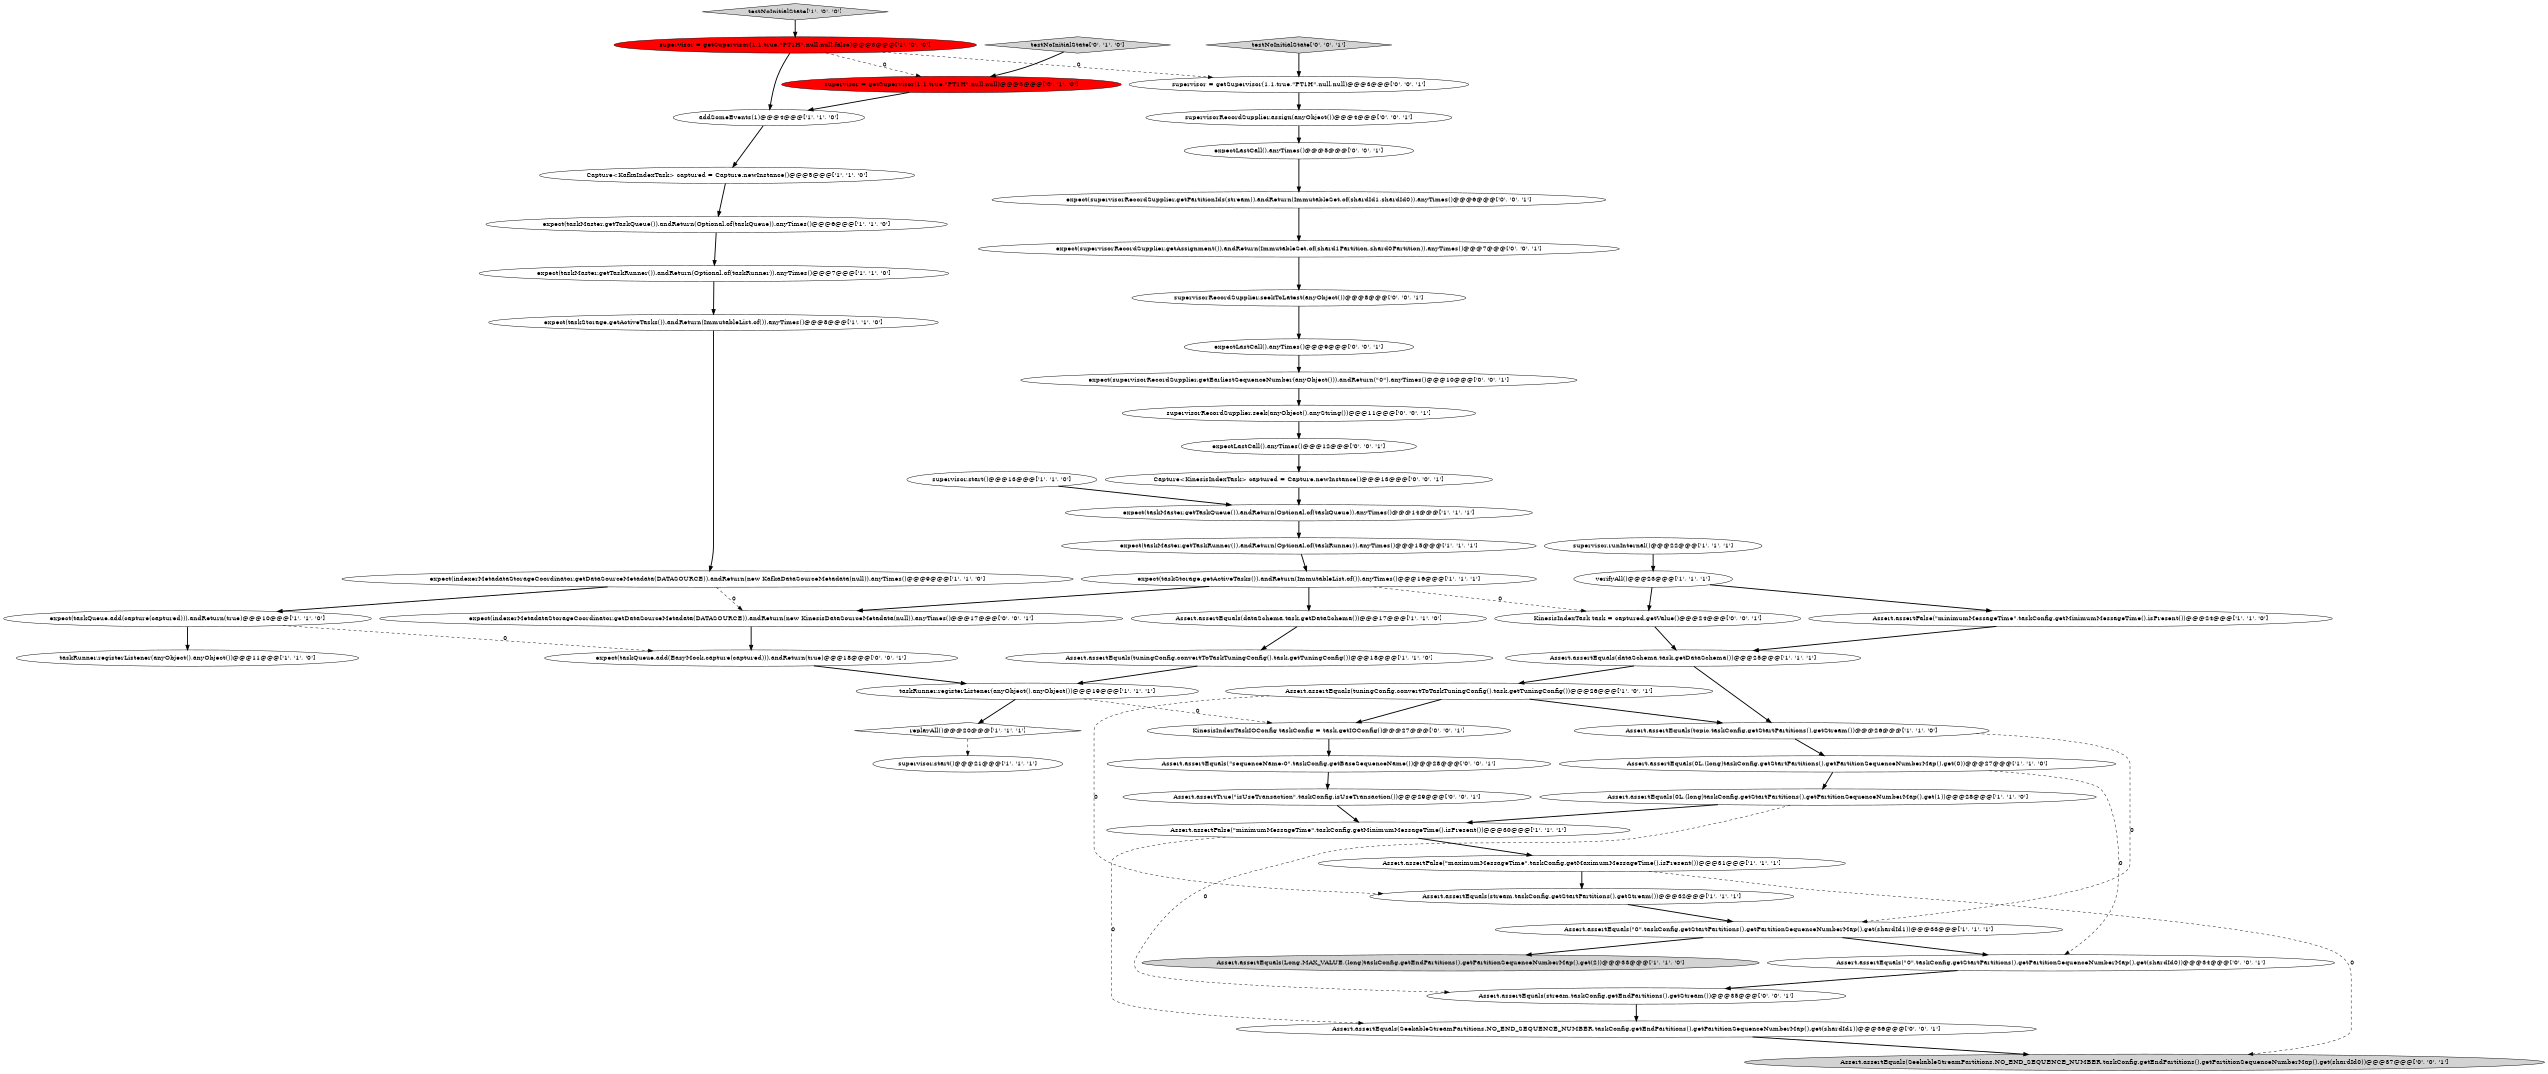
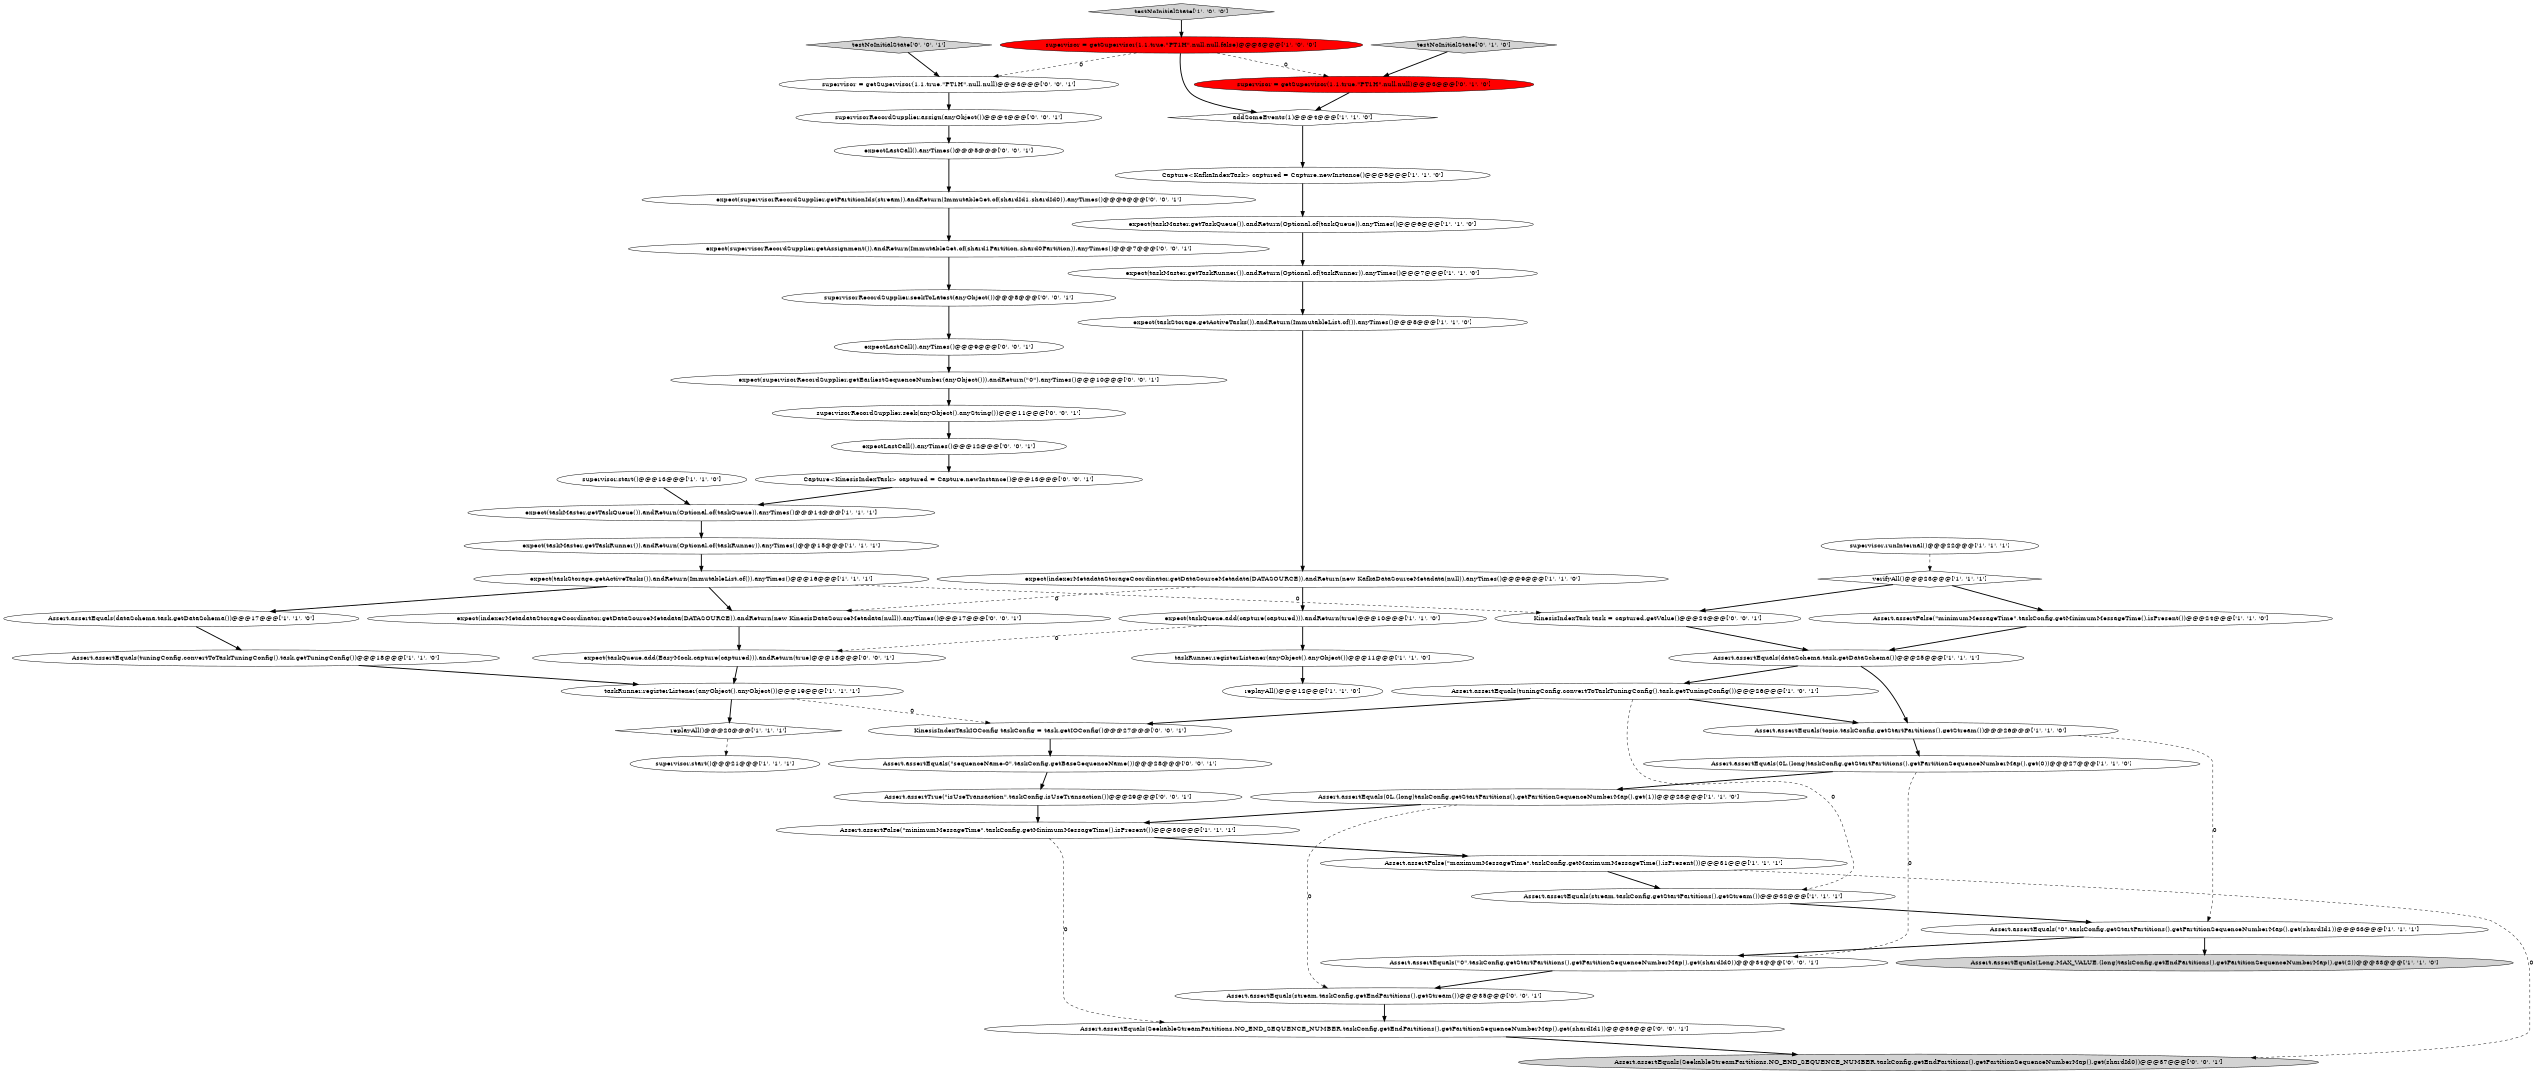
node "addSomeEvents(1)@@@4@@@['1', '1', '0']": shape ellipse -> diamond
edge "supervisor.runInternal()@@@22@@@['1', '1', '1']" -> "verifyAll()@@@23@@@['1', '1', '1']": style bold -> dashed
node "verifyAll()@@@23@@@['1', '1', '1']": shape ellipse -> diamond
node "replayAll()@@@12@@@['1', '1', '0']": added
